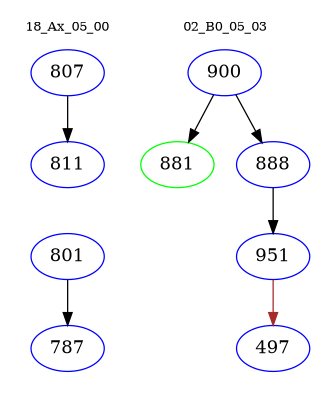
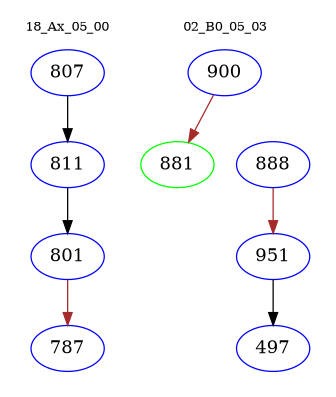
edge "900" -> "881": color black -> brown
edge "900" -> "888": removed
edge "811" -> "801": added
edge "888" -> "951": color black -> brown
edge "801" -> "787": color black -> brown
edge "951" -> "497": color brown -> black
